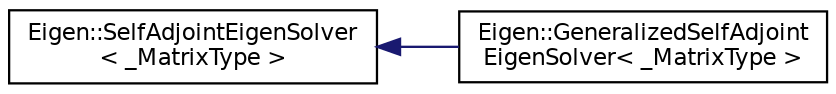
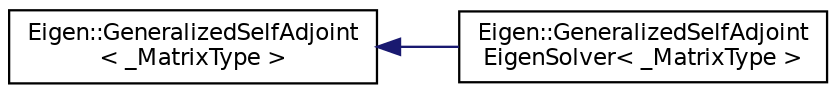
node "Eigen::SelfAdjointEigenSolver < _MatrixType >": label "Eigen::SelfAdjointEigenSolver < _MatrixType >" -> "Eigen::GeneralizedSelfAdjoint < _MatrixType >"
